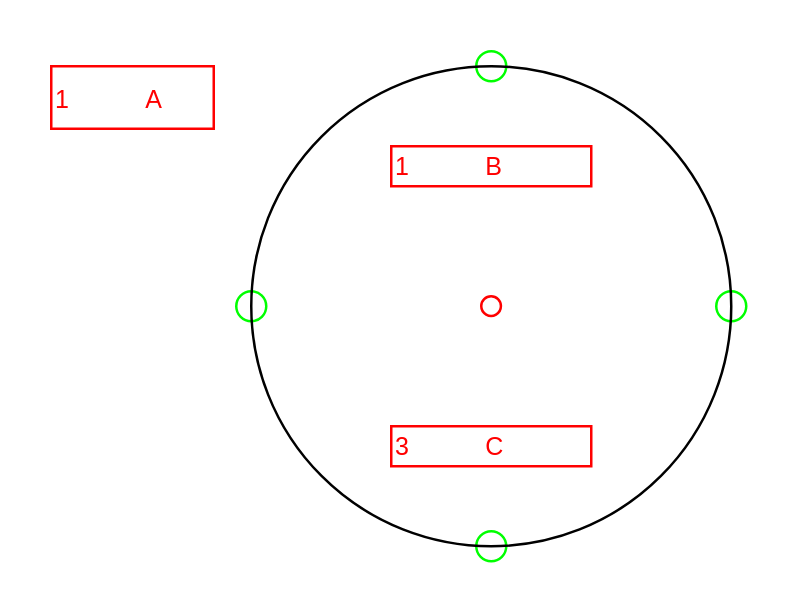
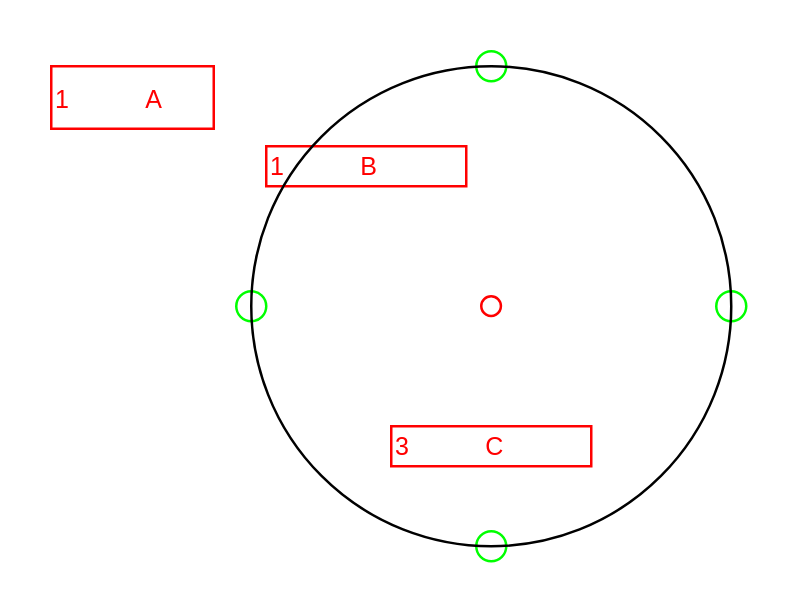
node "1 B": moved (491, 166) -> (366, 166)
